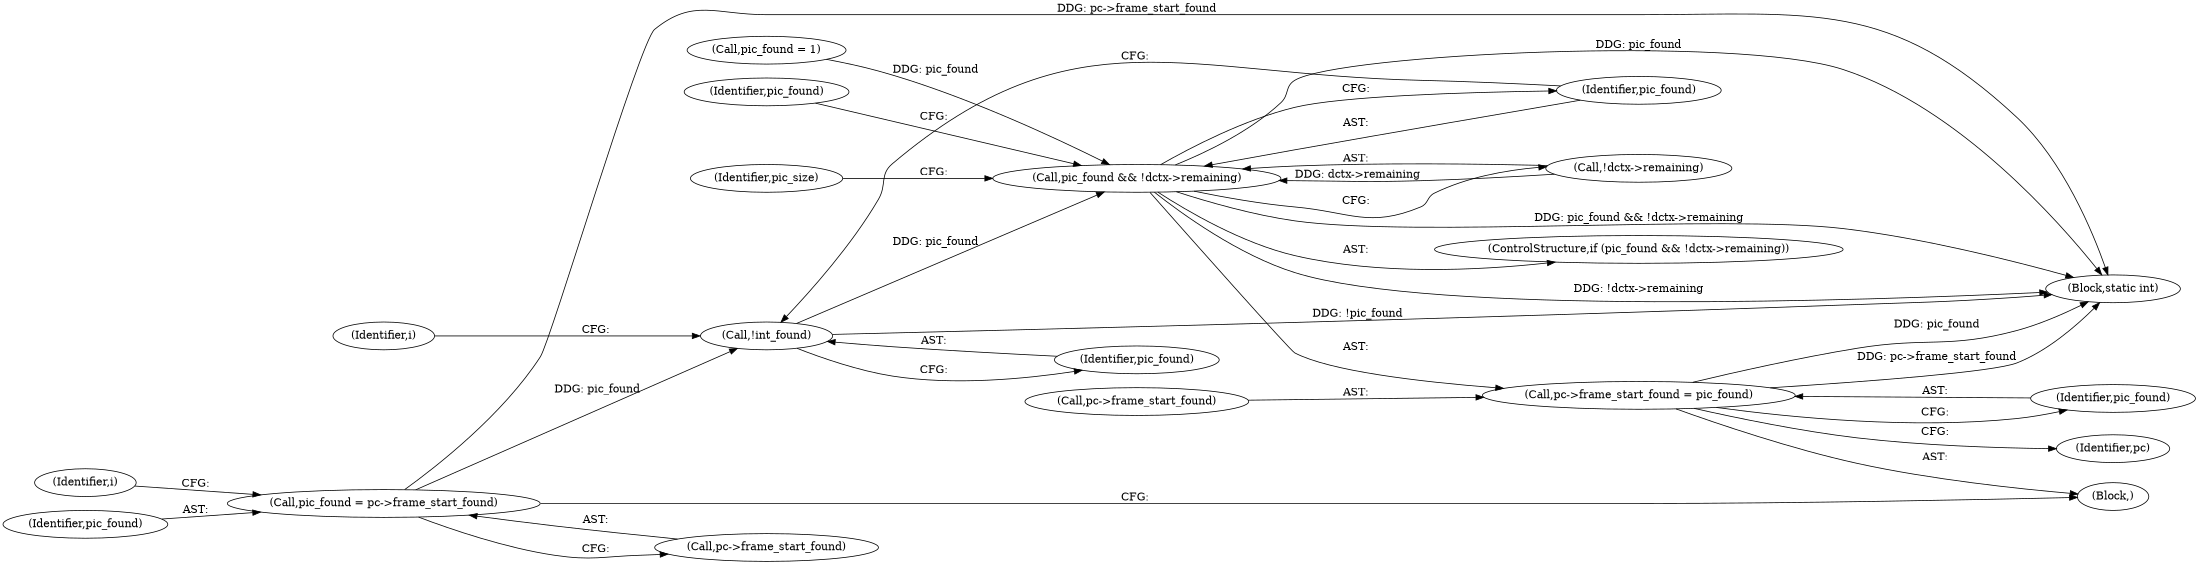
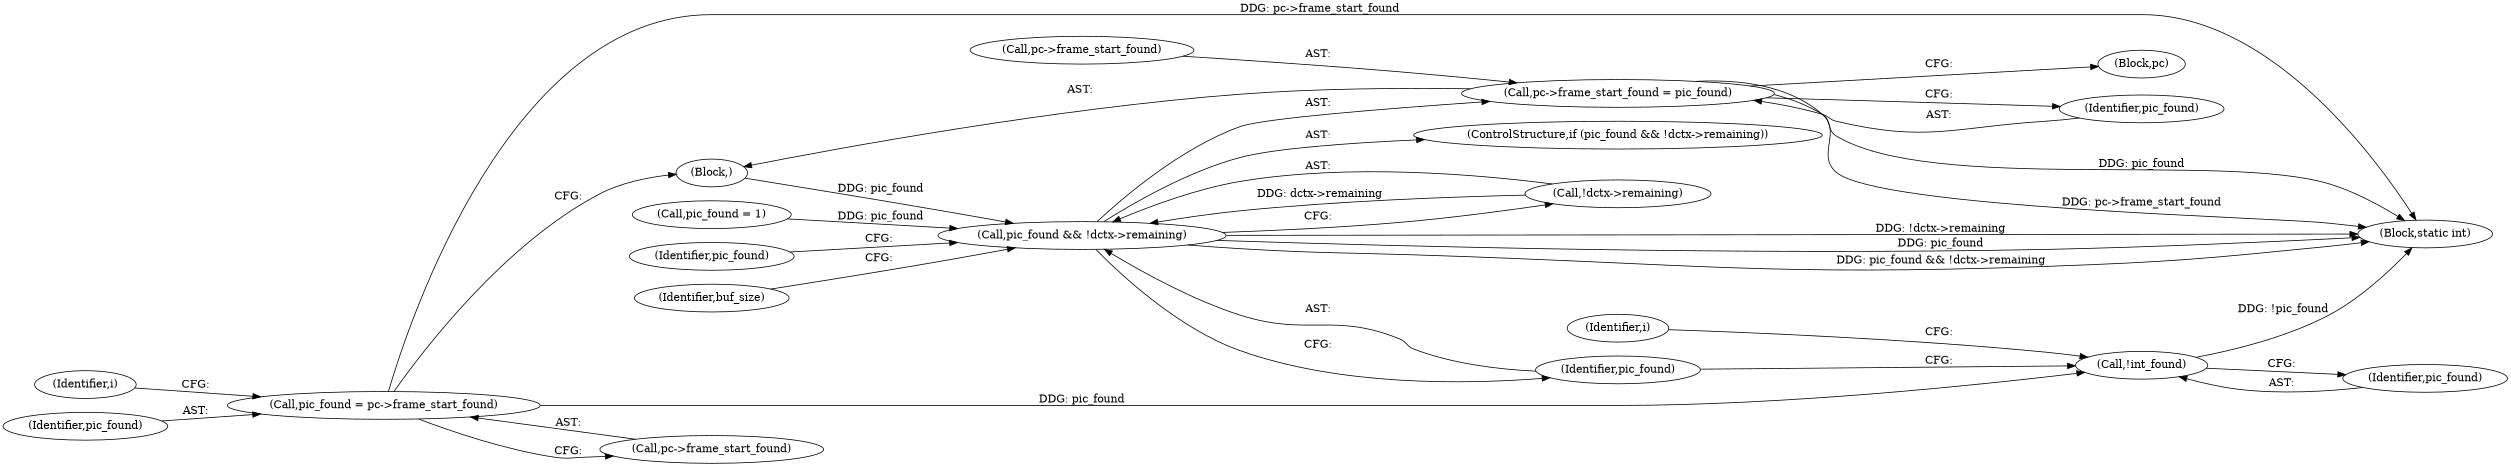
node "(Identifier,pic_size)": label "(Identifier,pic_size)" -> "(Identifier,buf_size)"
edge "(Call,!int_found)" -> "(Call,pic_found && !dctx->remaining)": now "(Block,)" -> "(Call,pic_found && !dctx->remaining)"
node "(Identifier,pc)": label "(Identifier,pc)" -> "(Block,pc)"
